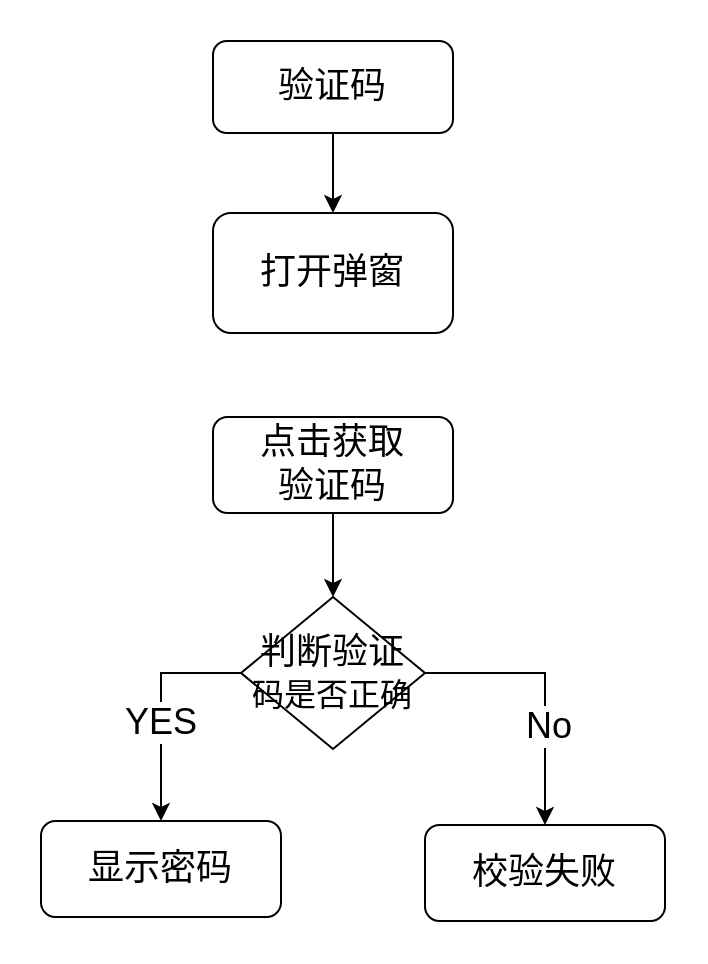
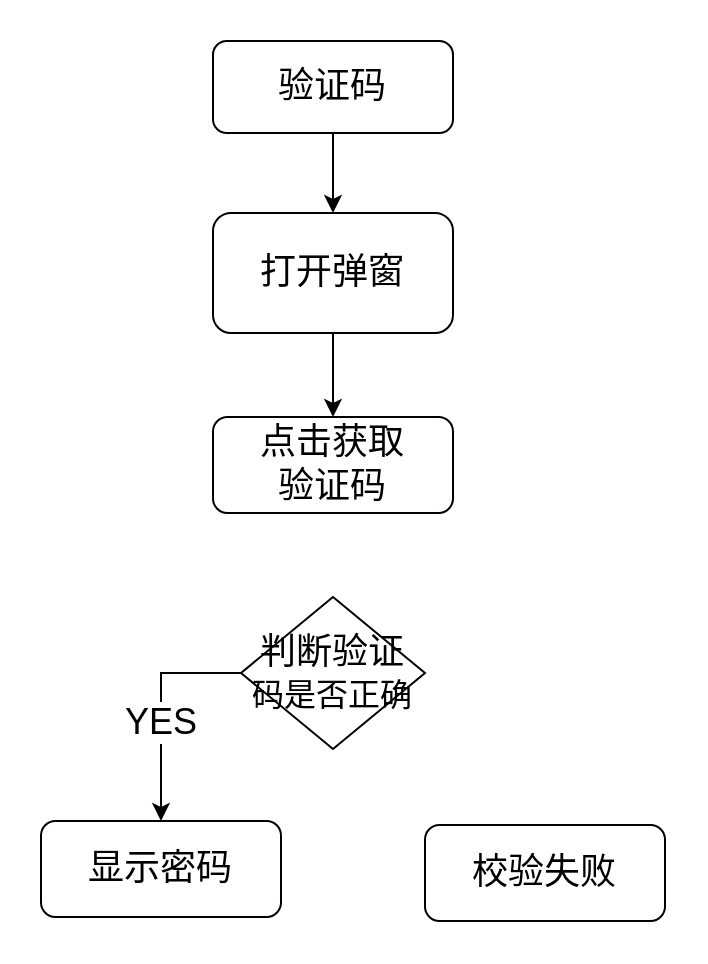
edge "打开弹窗" -> "点击获取 验证码": added
edge "点击获取 验证码" -> "判断验证 码是否正确": removed
edge "判断验证 码是否正确" -> "校验失败": removed, label "No"
